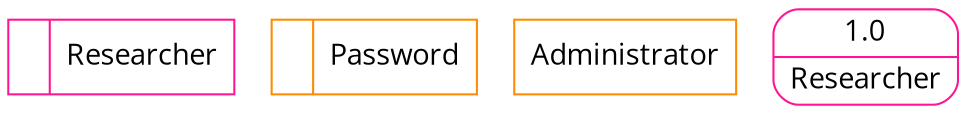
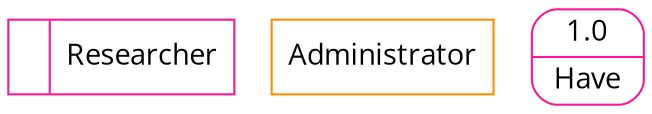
node "Password": removed
node "1.0": text "Researcher" -> "Have"
